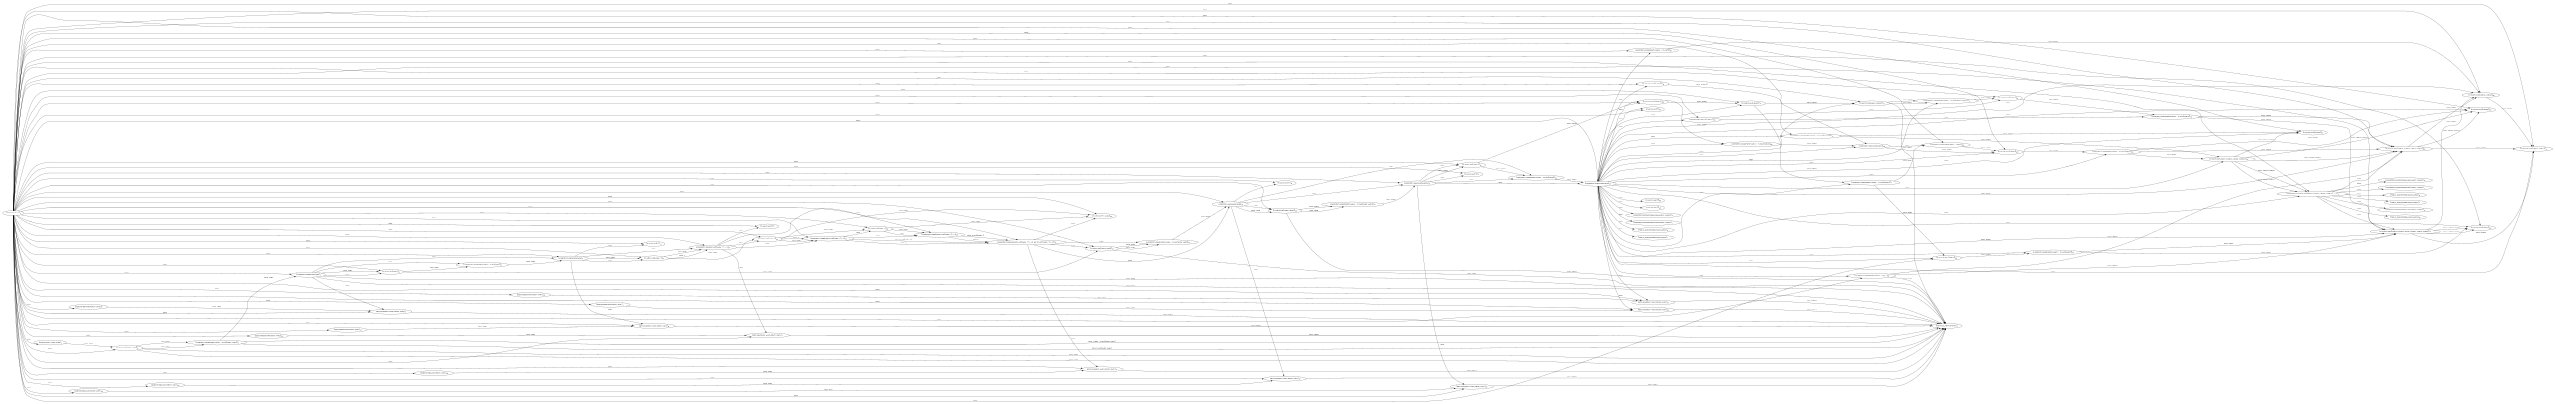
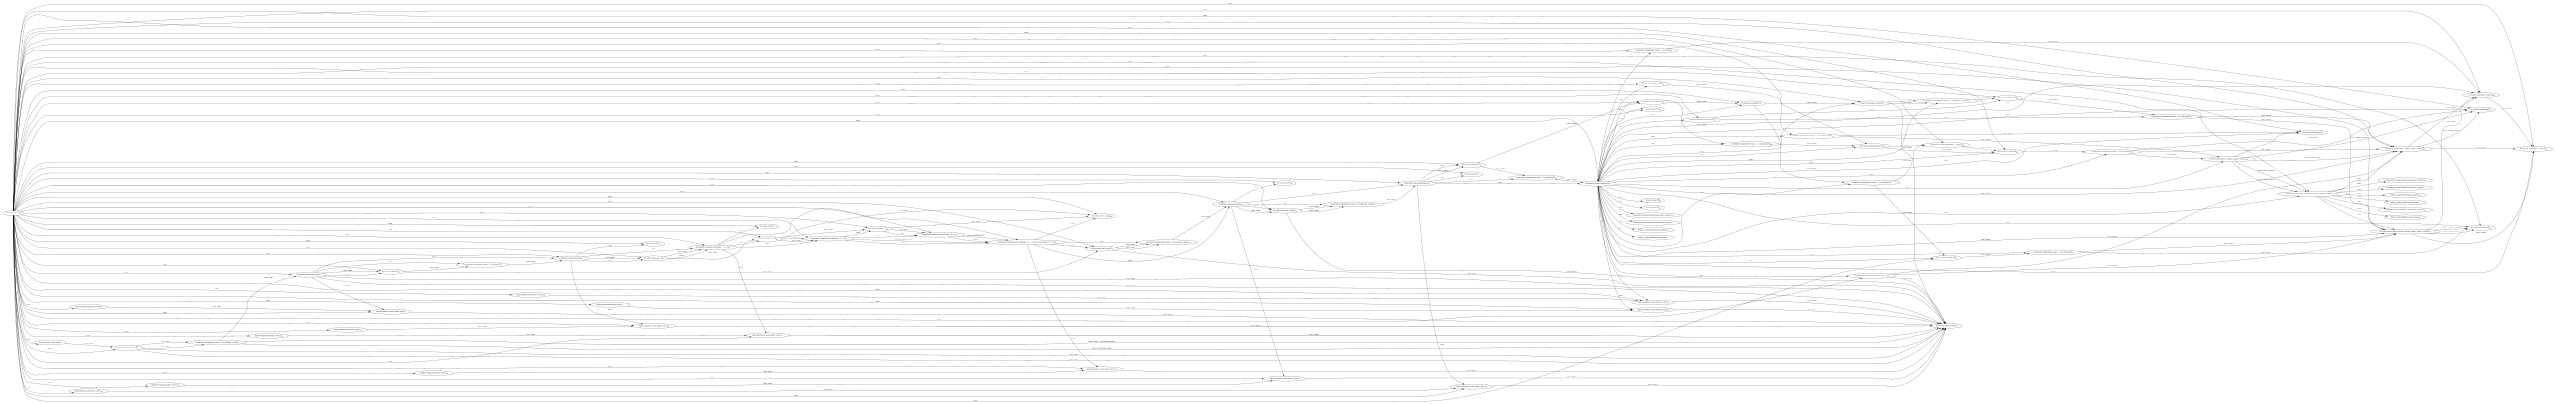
edge "(<operator>.logicalNot,!VAR8)" -> "(<operator>.assignment,*VAR12 = FUN9(VAR10))": now "(<operator>.logicalNot,!VAR8)" -> "(<operator>.assignment,*VAR10 = FUN8(VAR8, VAR11))"
